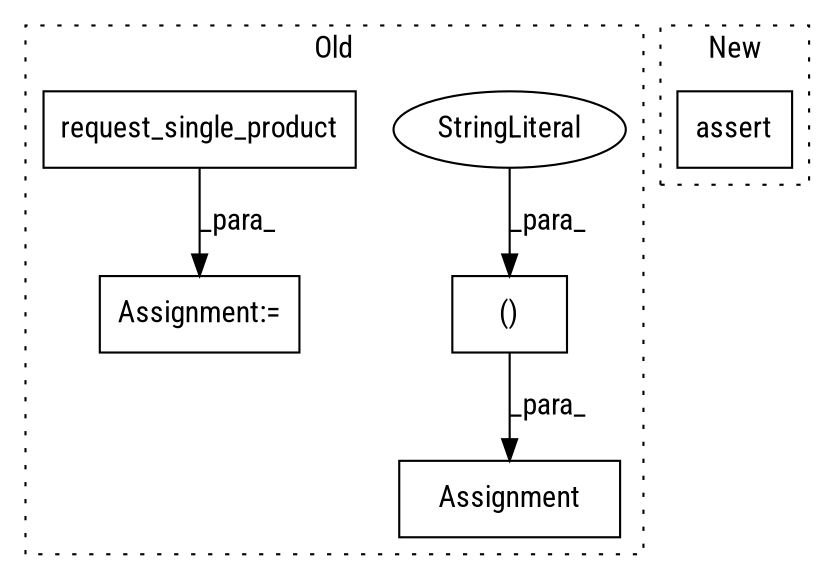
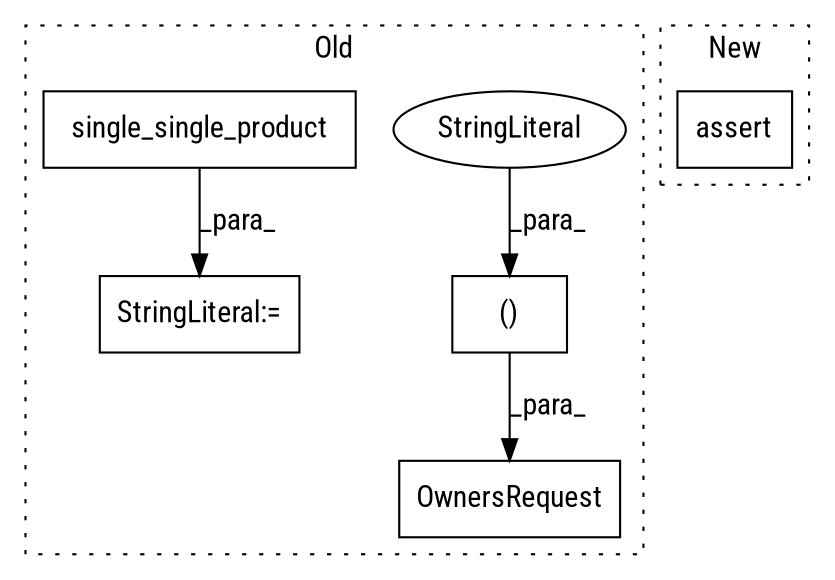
node "request_single_product": label "request_single_product" -> "single_single_product"
node "Assignment:=": label "Assignment:=" -> "StringLiteral:="
node "Assignment": label "Assignment" -> "OwnersRequest"
